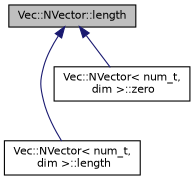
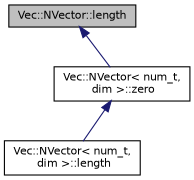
edge "Vec::NVector< num_t, dim >::length" -> "Vec::NVector::length": now "Vec::NVector< num_t, dim >::length" -> "Vec::NVector< num_t, dim >::zero"
